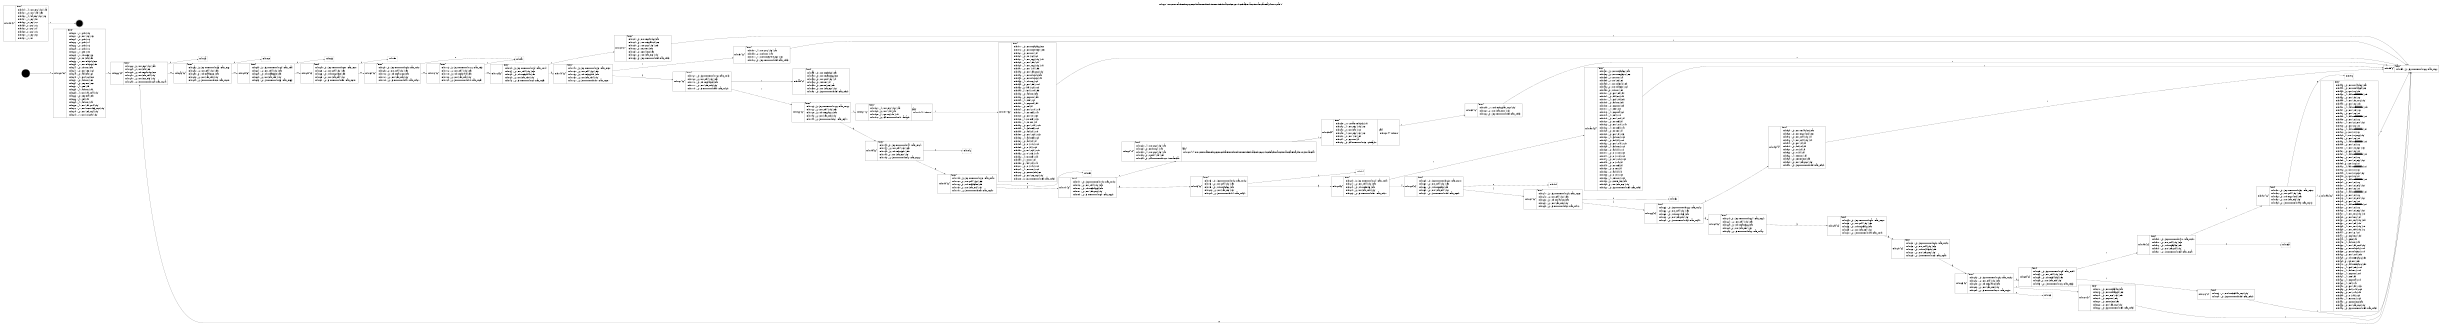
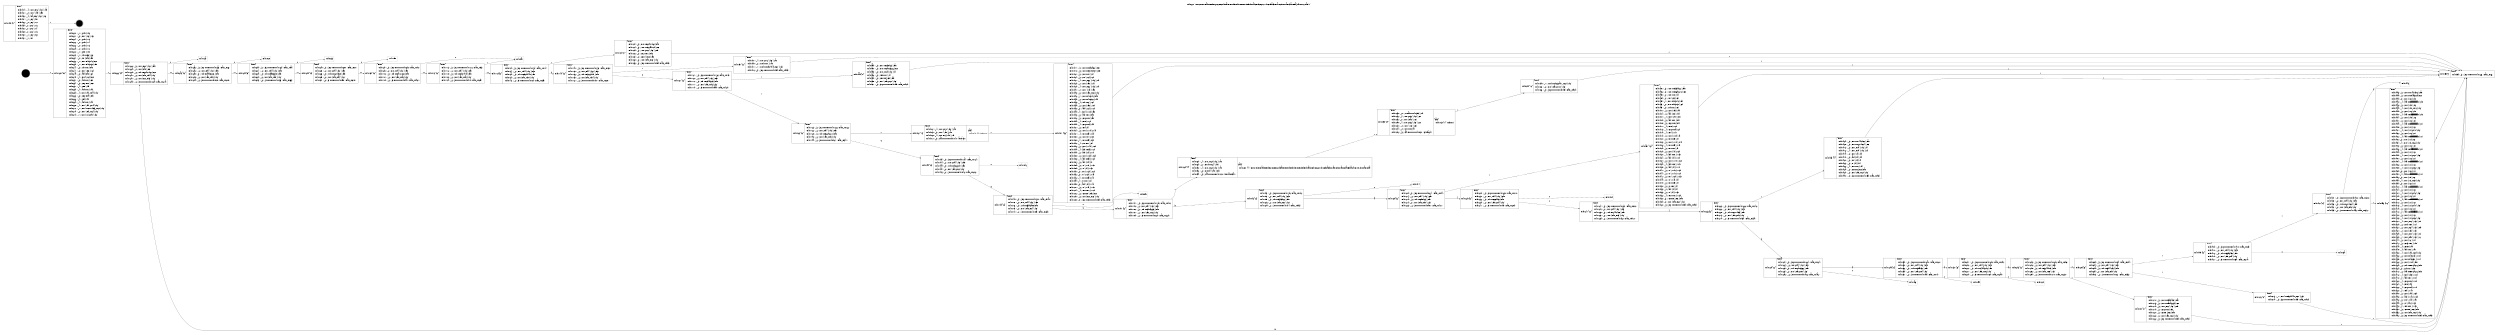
edge "0x401aab [27]" -> "0x401fef [5]": added, label "1"
node "0x401f32": removed
node "0x401ac6": added
node "0x401d9f": added
edge "0x4018d3 [28]" -> "0x401ccd": now "0x4018b7 [28]" -> "0x401ccd"
